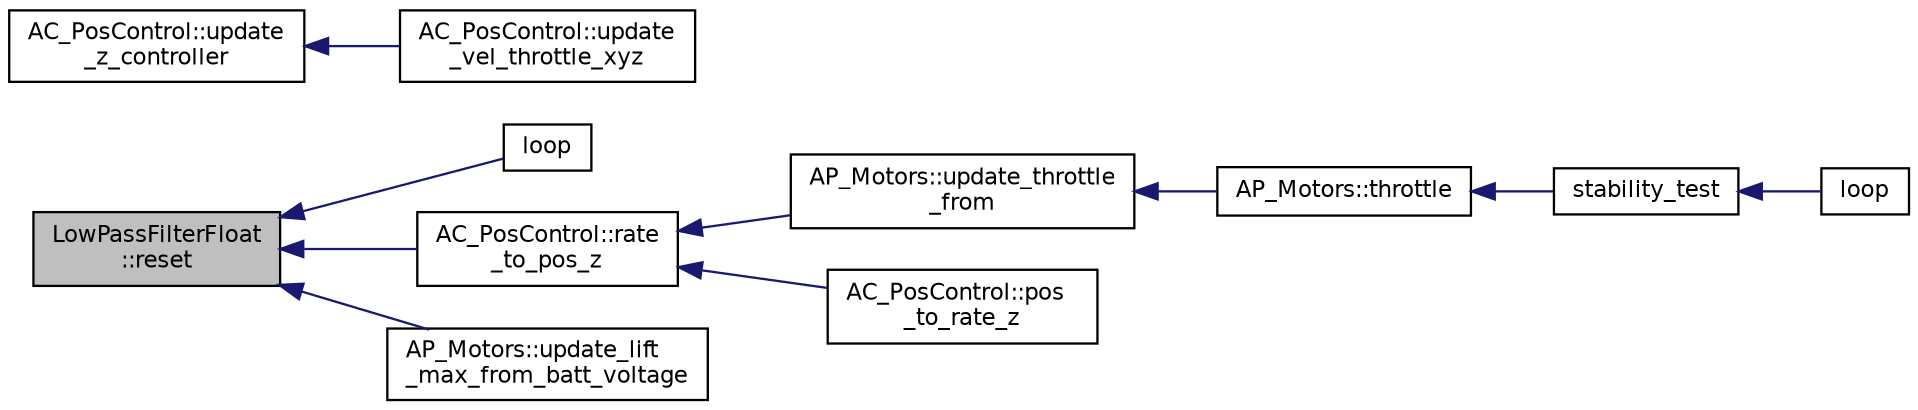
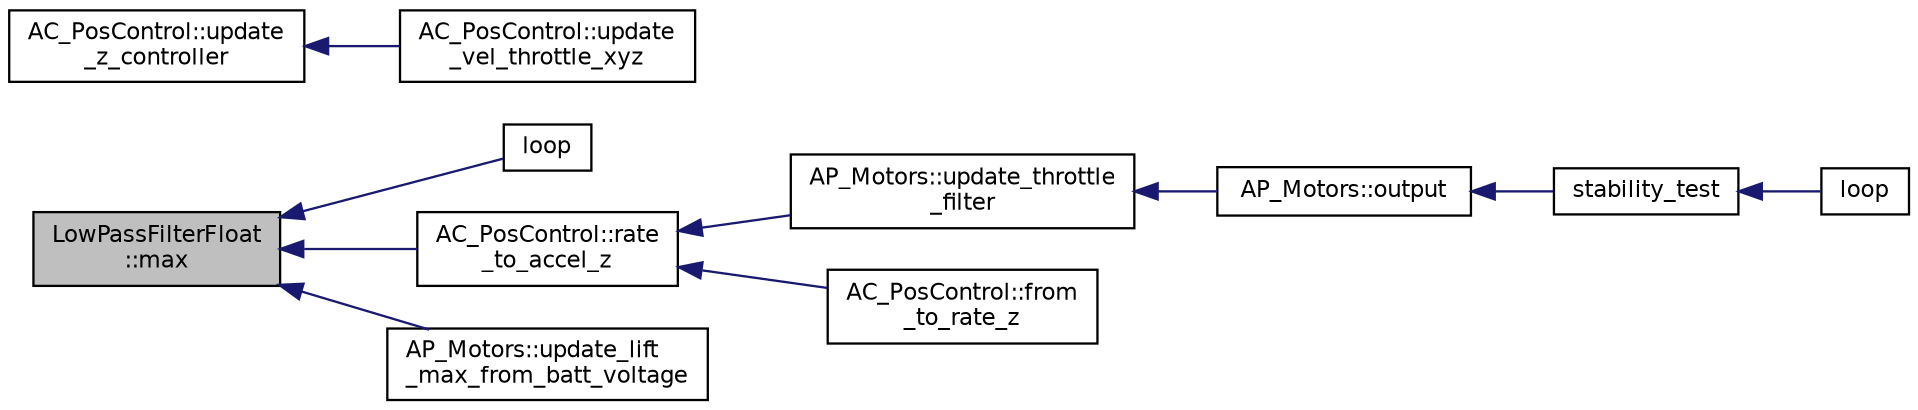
node "AP_Motors::update_throttle _from": label "AP_Motors::update_throttle _from" -> "AP_Motors::update_throttle _filter"
node "AP_Motors::throttle": label "AP_Motors::throttle" -> "AP_Motors::output"
node "LowPassFilterFloat ::reset": label "LowPassFilterFloat ::reset" -> "LowPassFilterFloat ::max"
node "AC_PosControl::rate _to_pos_z": label "AC_PosControl::rate _to_pos_z" -> "AC_PosControl::rate _to_accel_z"
node "AC_PosControl::pos _to_rate_z": label "AC_PosControl::pos _to_rate_z" -> "AC_PosControl::from _to_rate_z"
